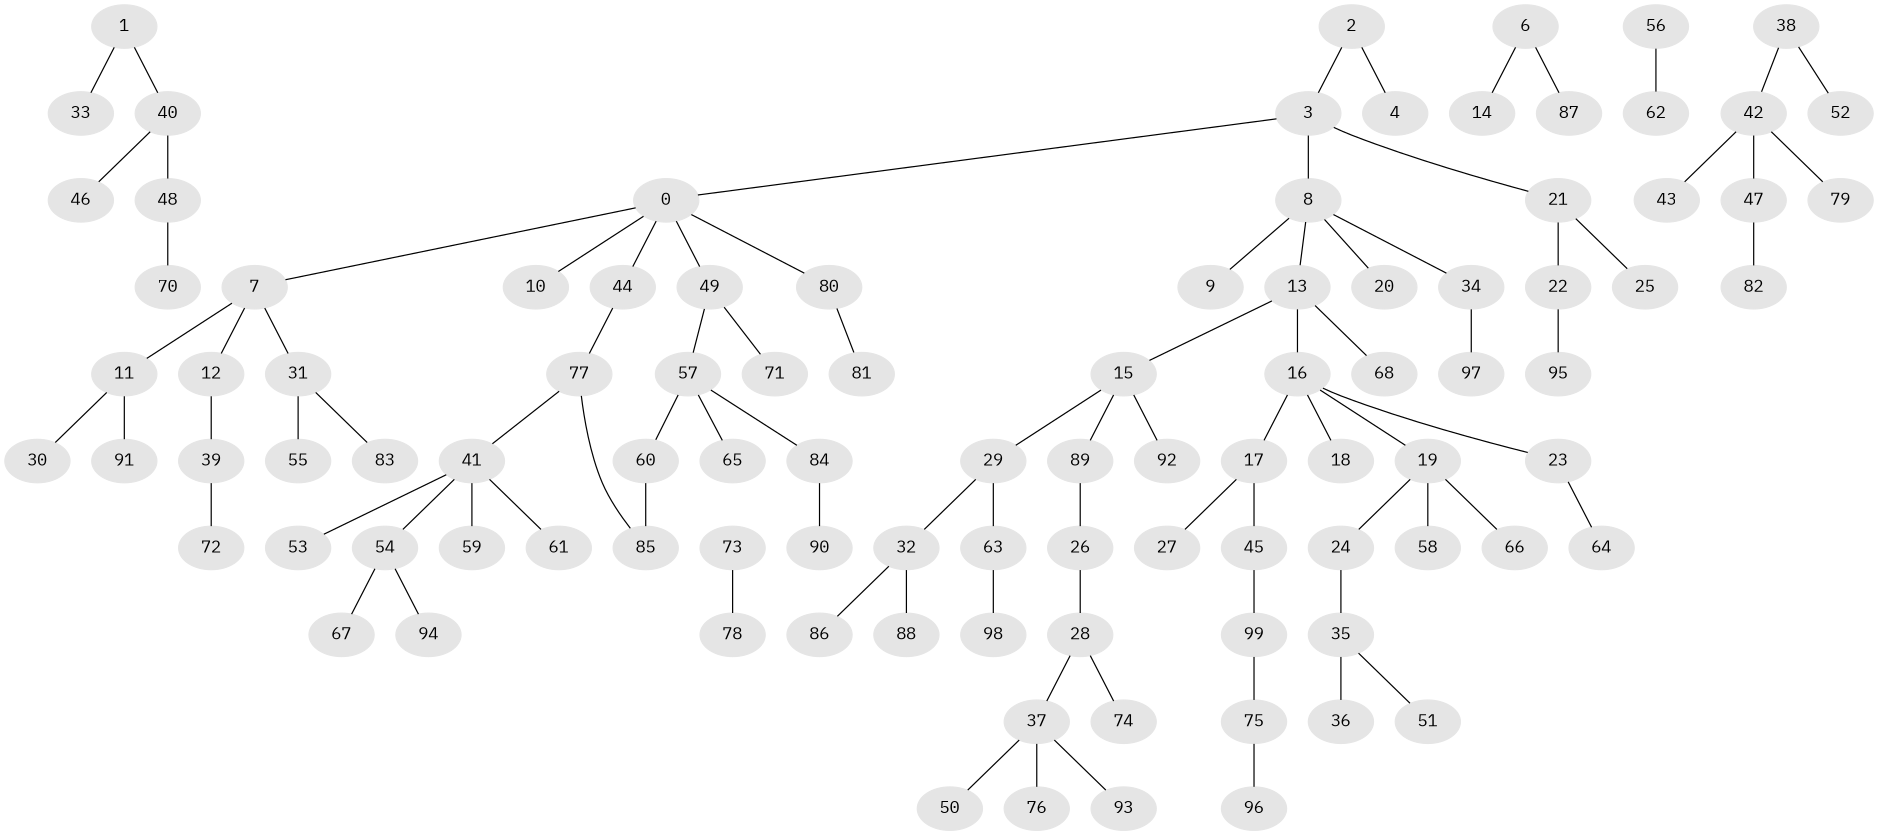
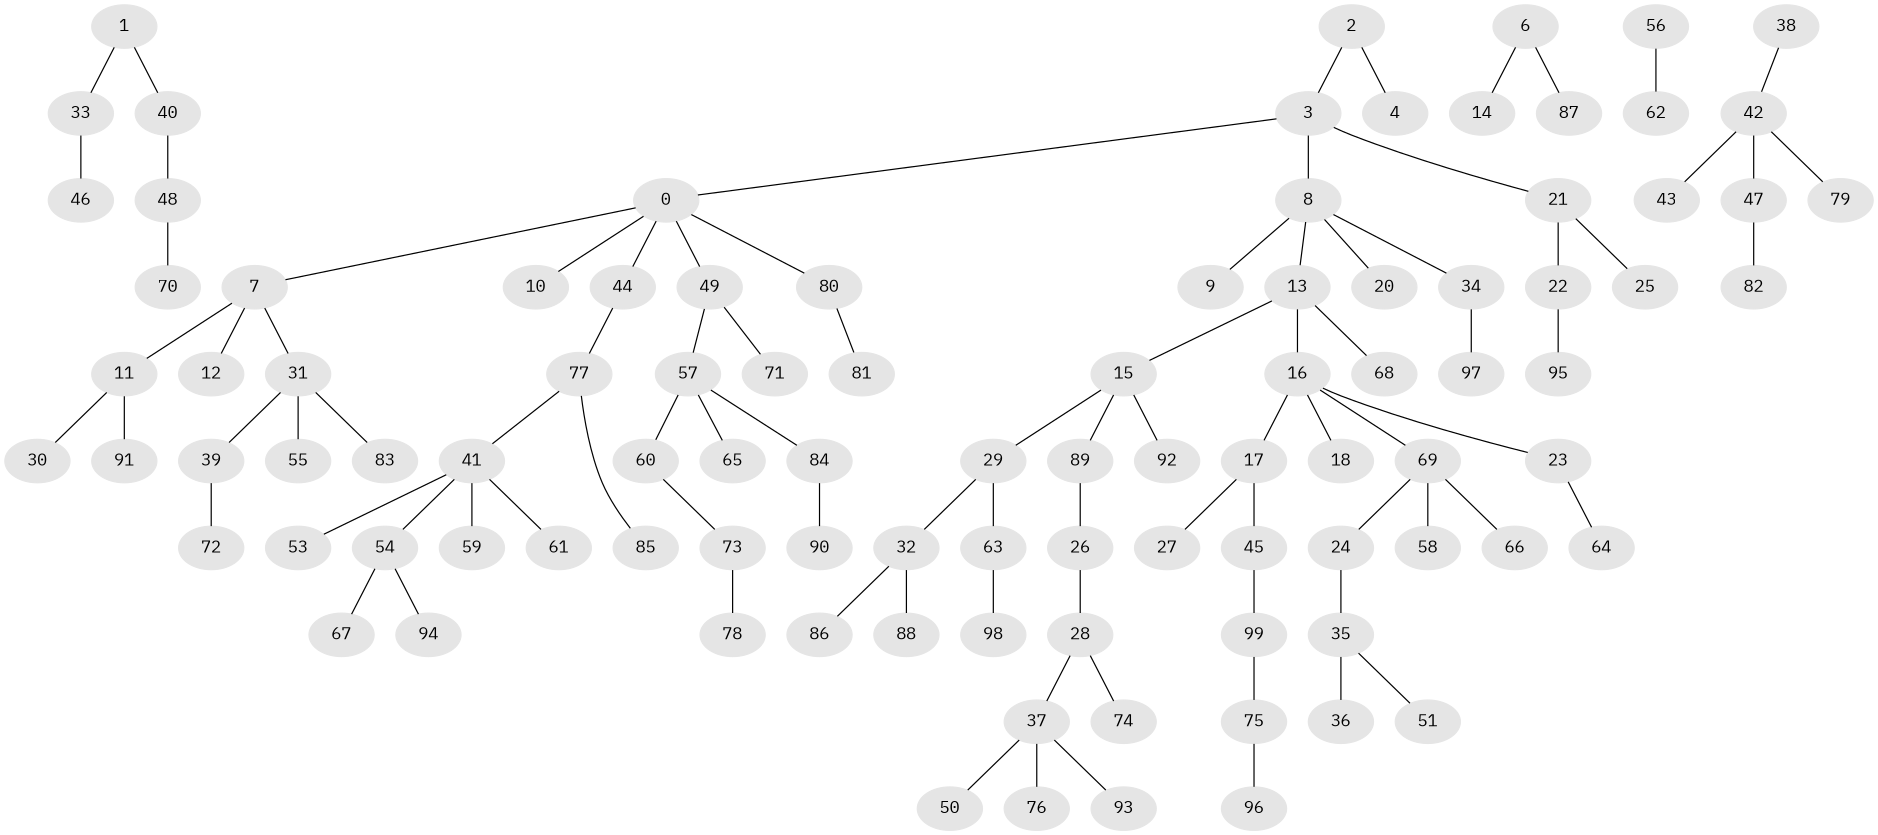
node "52": removed
edge "40" -- "46": now "33" -- "46"
edge "12" -- "39": now "31" -- "39"
node "19": label "19" -> "69"
edge "60" -- "85": now "60" -- "73"
